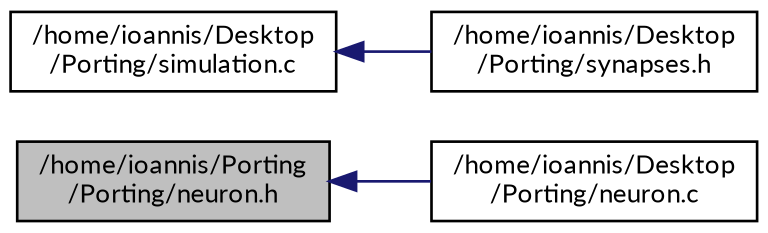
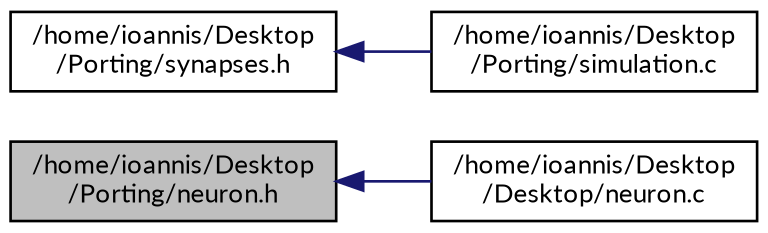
edge "/home/ioannis/Desktop /Porting/synapses.h" -> "/home/ioannis/Desktop /Porting/simulation.c": reversed
node "/home/ioannis/Porting /Porting/neuron.h": label "/home/ioannis/Porting /Porting/neuron.h" -> "/home/ioannis/Desktop /Porting/neuron.h"
node "/home/ioannis/Desktop /Porting/neuron.c": label "/home/ioannis/Desktop /Porting/neuron.c" -> "/home/ioannis/Desktop /Desktop/neuron.c"
